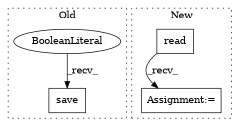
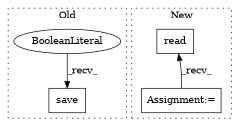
edge "read" -> "Assignment:=": reversed
